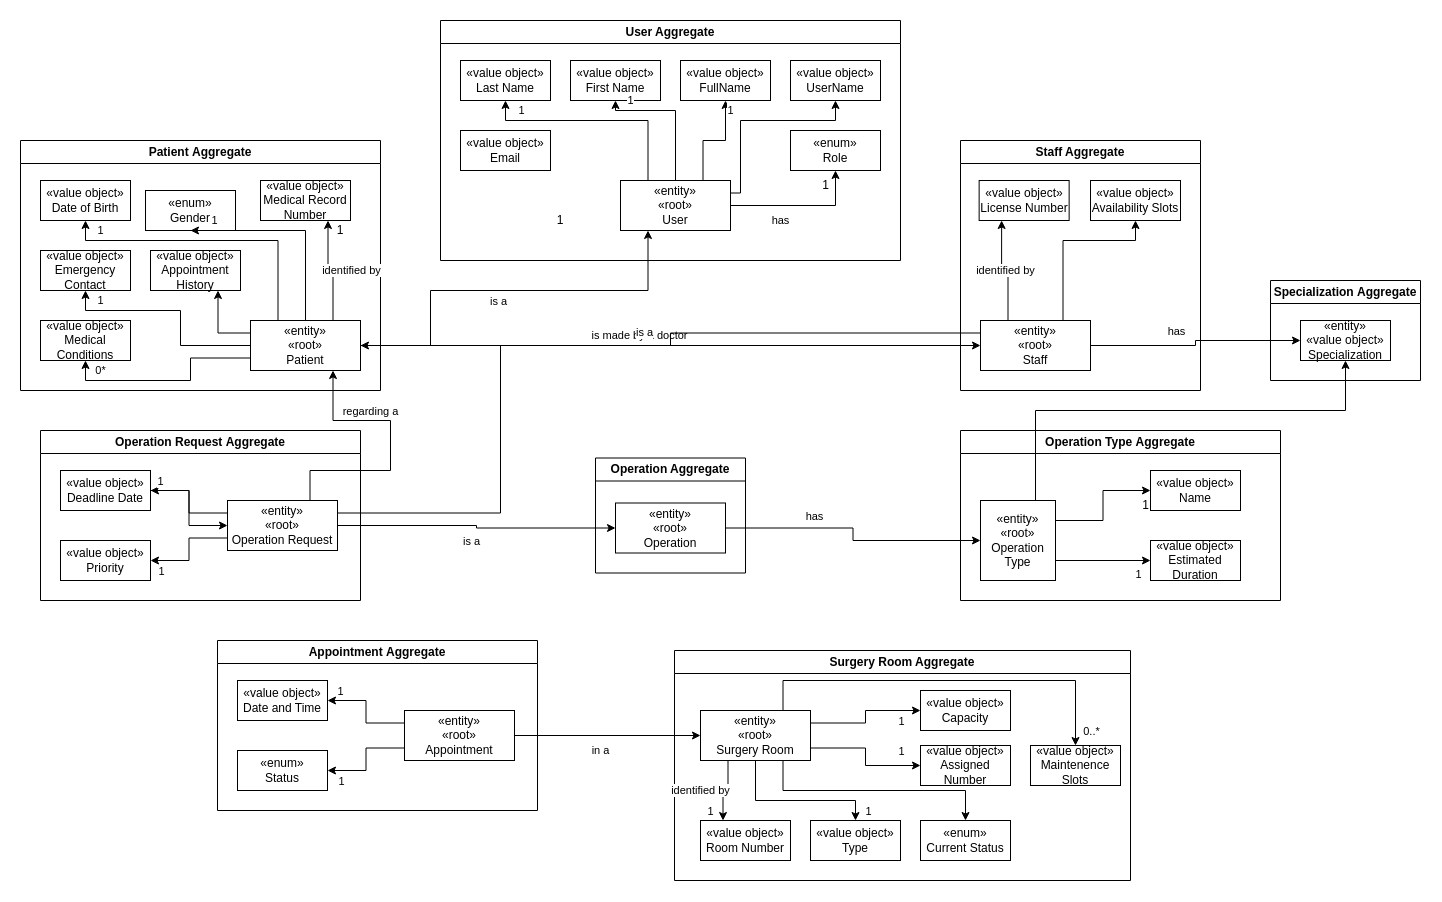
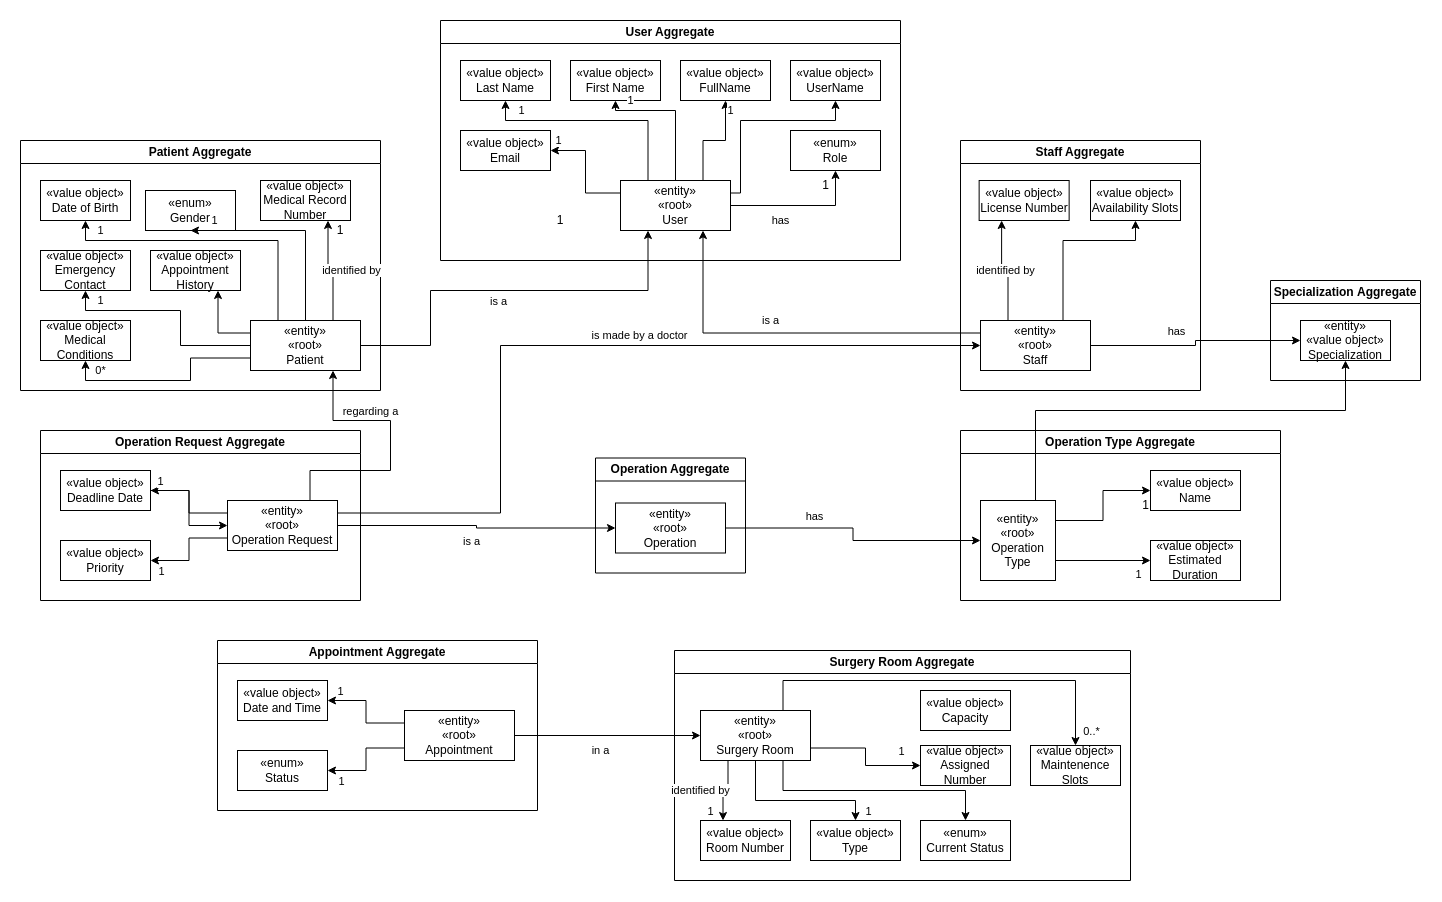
edge "«entity» «root» User" -> "«value object» Email": added, label "1"
edge "«entity» «root» Staff" -> "«entity» «root» Patient": now "«entity» «root» Staff" -> "«entity» «root» User"
edge "«entity» «root» Surgery Room" -> "«value object» Capacity": removed, label "1"
